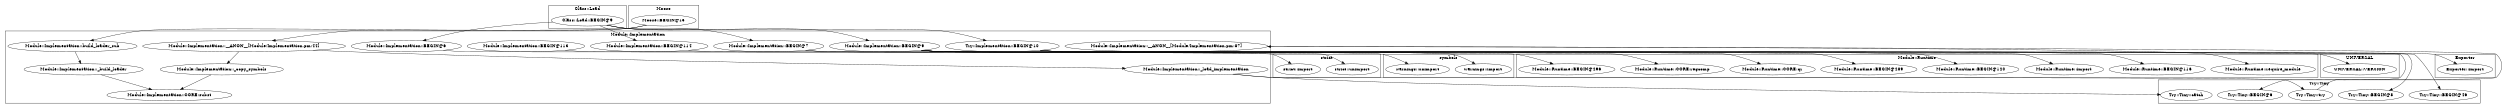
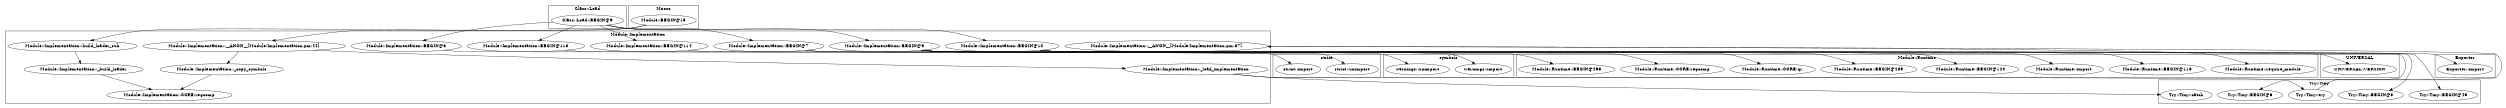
node "Moose::BEGIN@15": label "Moose::BEGIN@15" -> "Module::BEGIN@15"
edge "Class::Load::BEGIN@9" -> "Module::Implementation::BEGIN@113": added
node "Try::Implementation::BEGIN@10": label "Try::Implementation::BEGIN@10" -> "Module::Implementation::BEGIN@10"
node "Module::Implementation::CORE:subst": label "Module::Implementation::CORE:subst" -> "Module::Implementation::CORE:regcomp"
